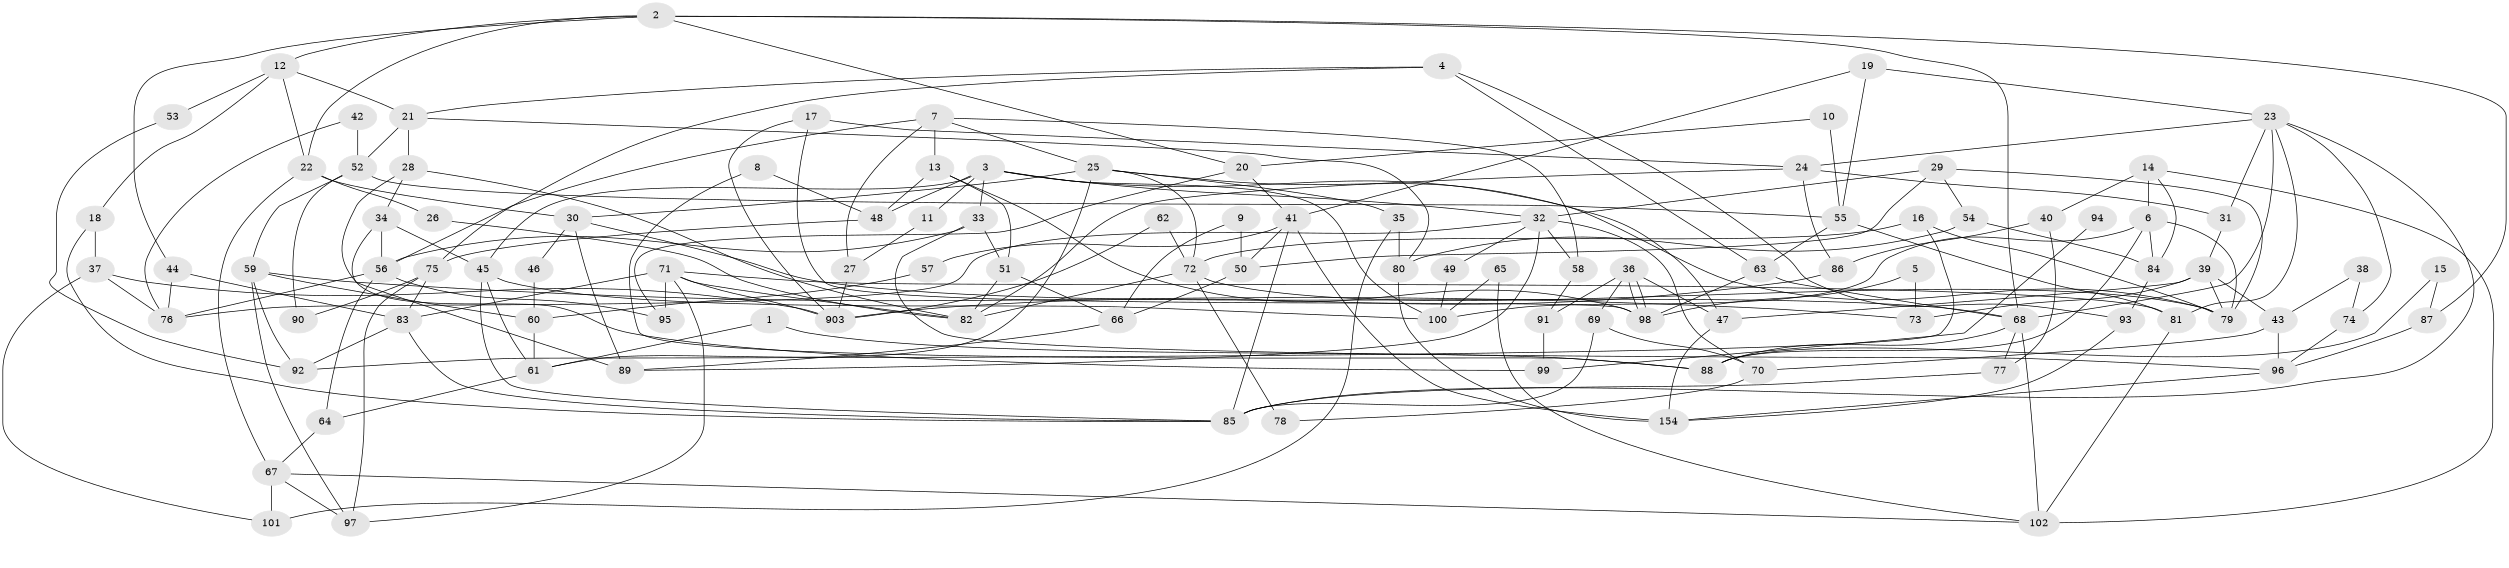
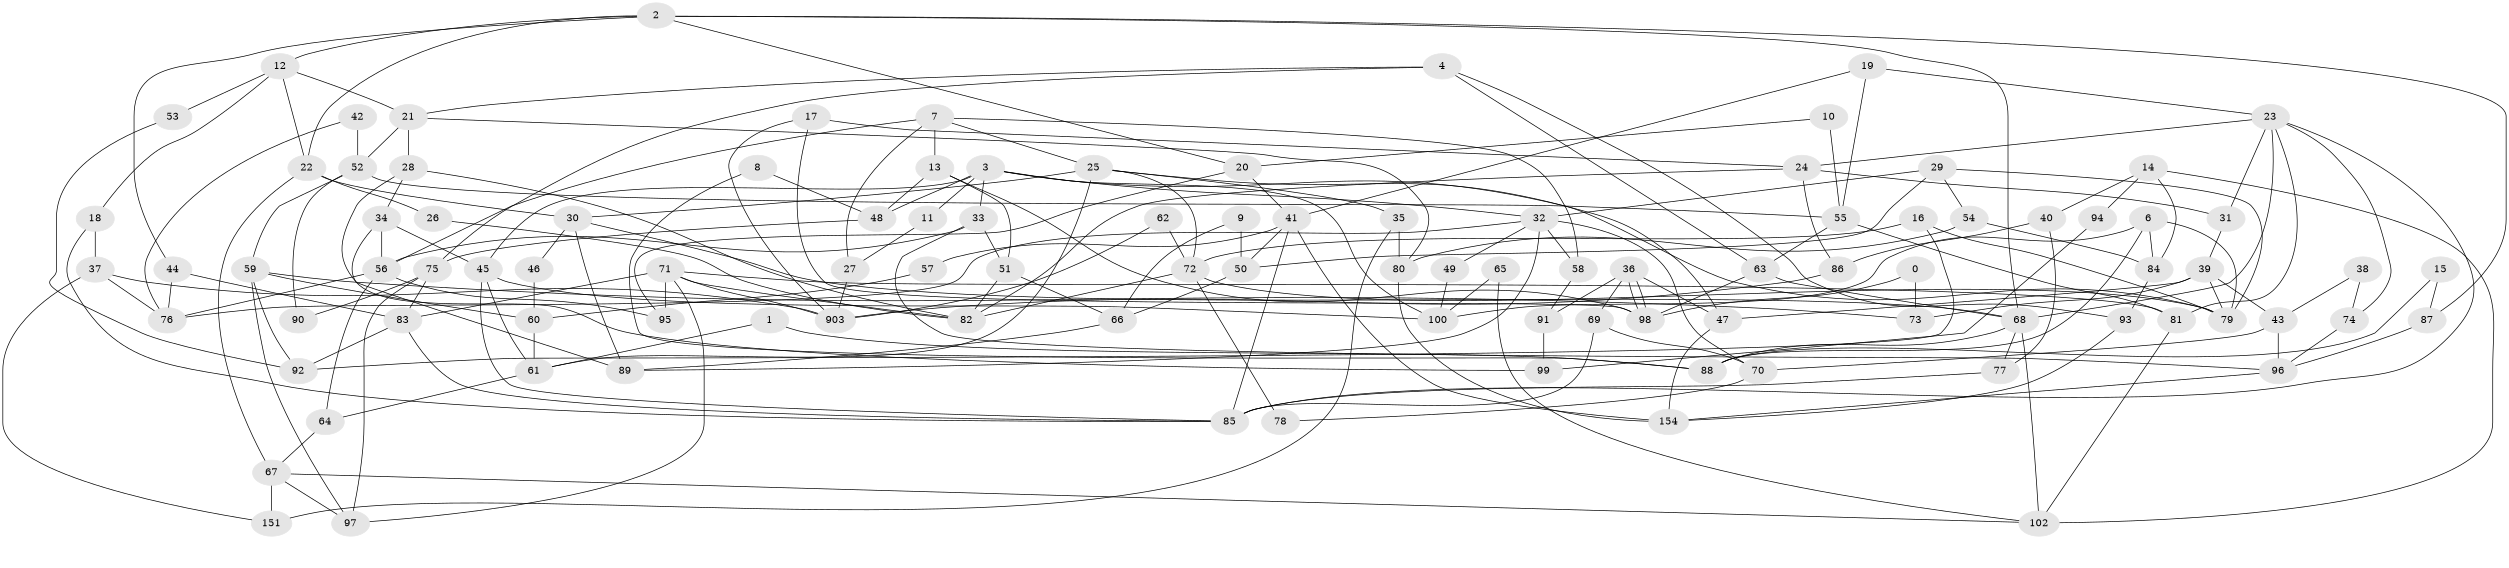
edge "14" -- "6": now "14" -- "94"
node "5": label "5" -> "0"
node "101": label "101" -> "151"
